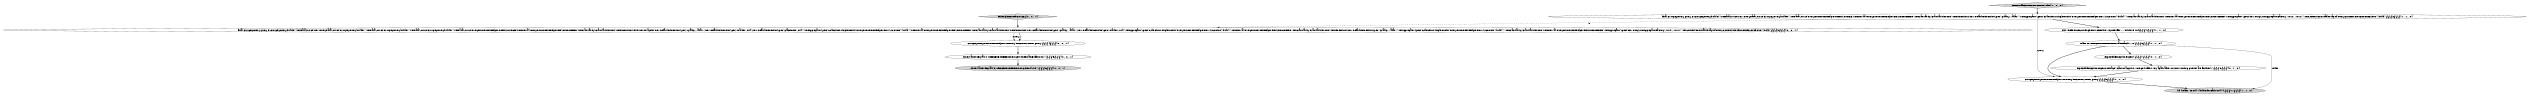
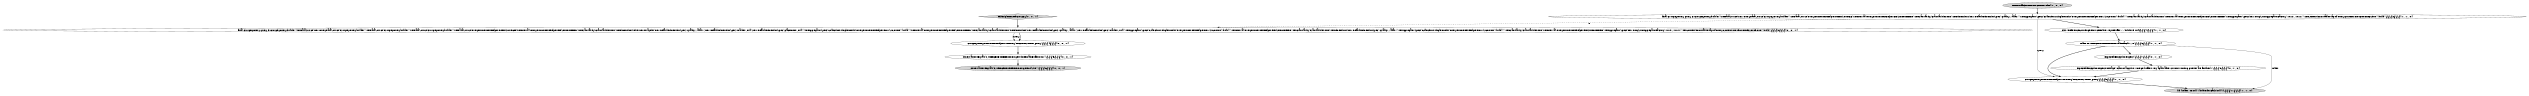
node "testInsufficientResourcesOnBroker['1', '0', '0']": shape diamond -> ellipse
